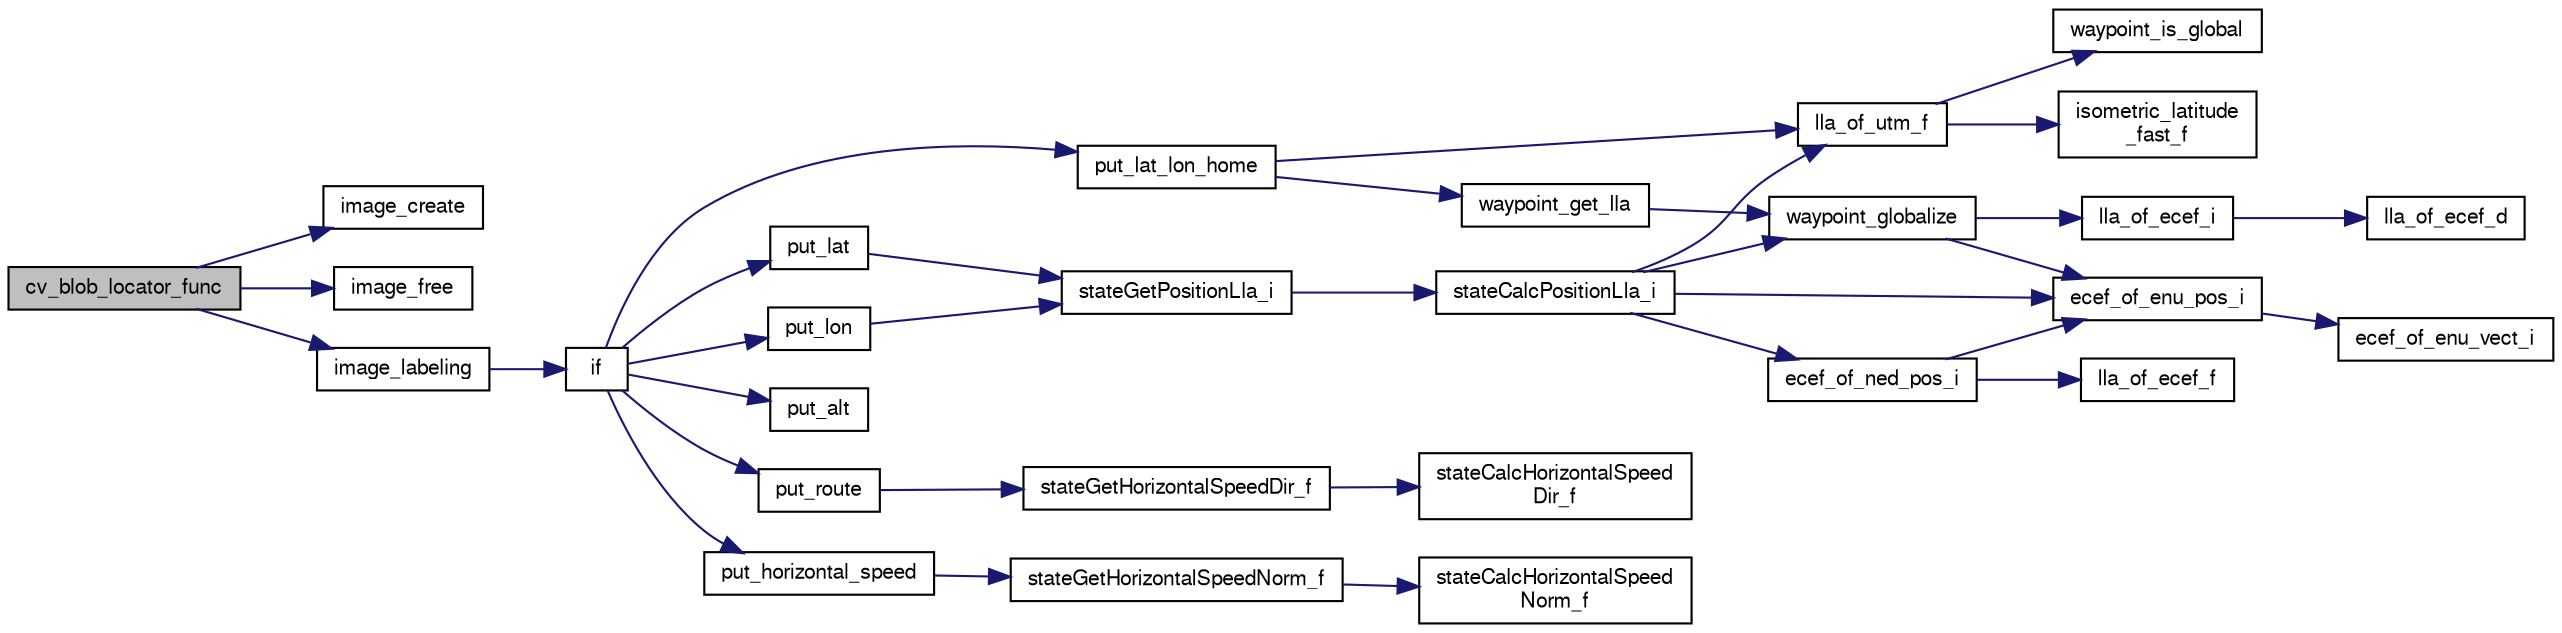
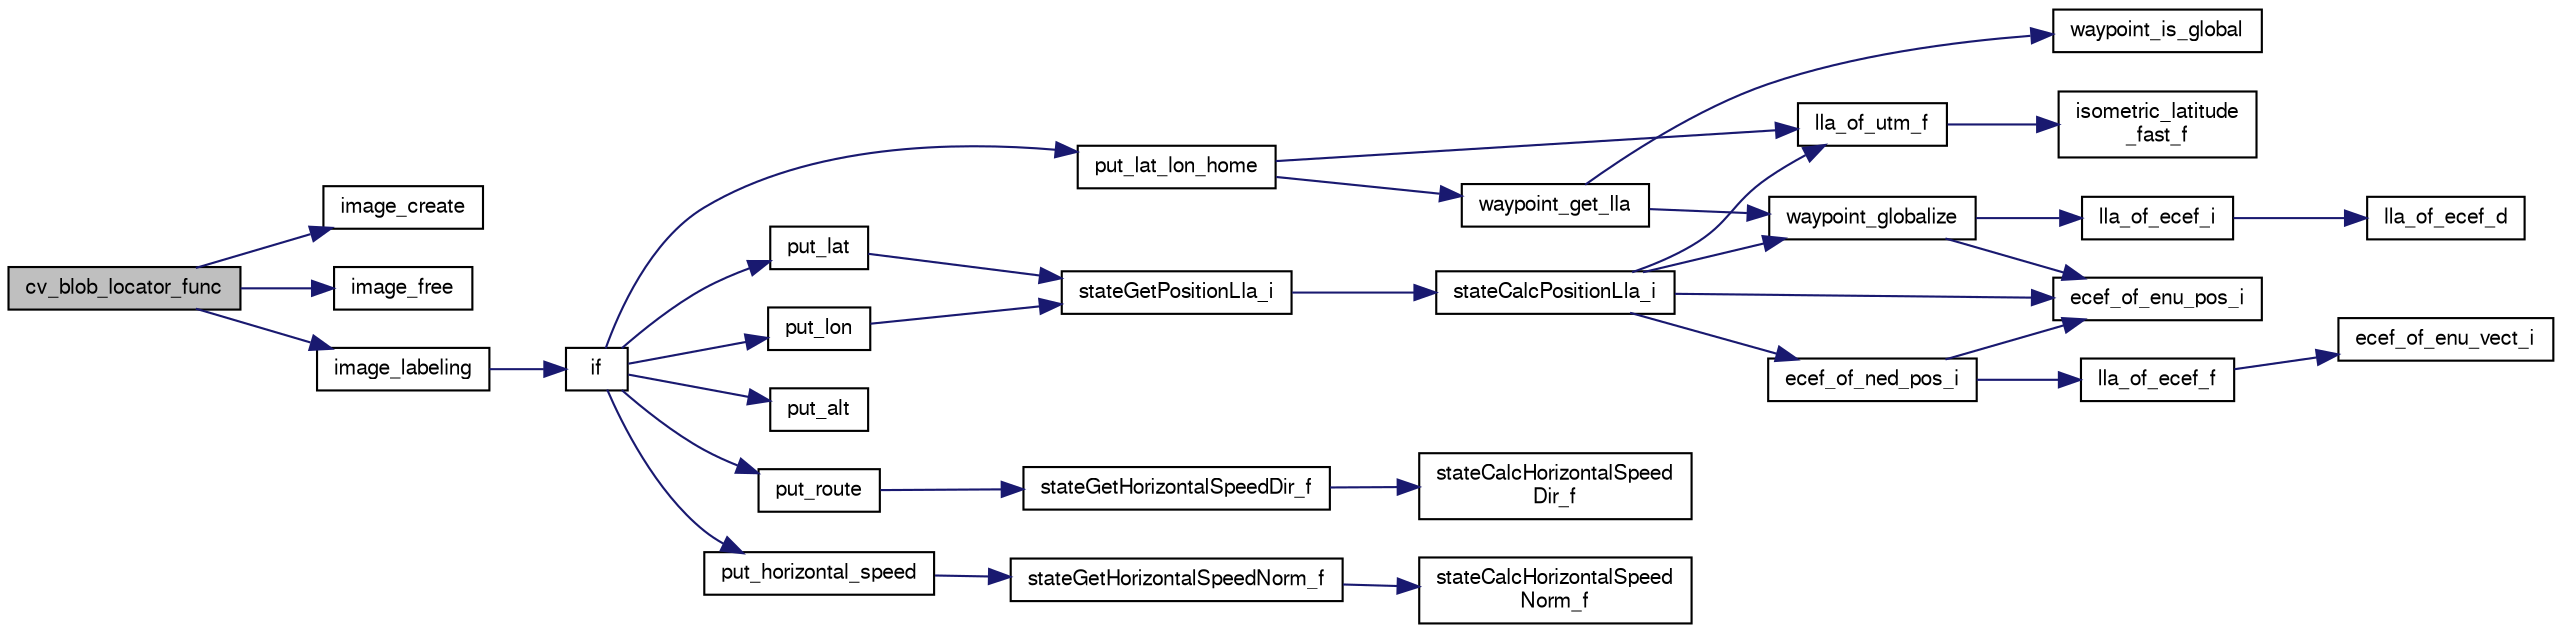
edge "lla_of_utm_f" -> "waypoint_is_global": now "waypoint_get_lla" -> "waypoint_is_global"
edge "ecef_of_enu_pos_i" -> "ecef_of_enu_vect_i": now "lla_of_ecef_f" -> "ecef_of_enu_vect_i"
